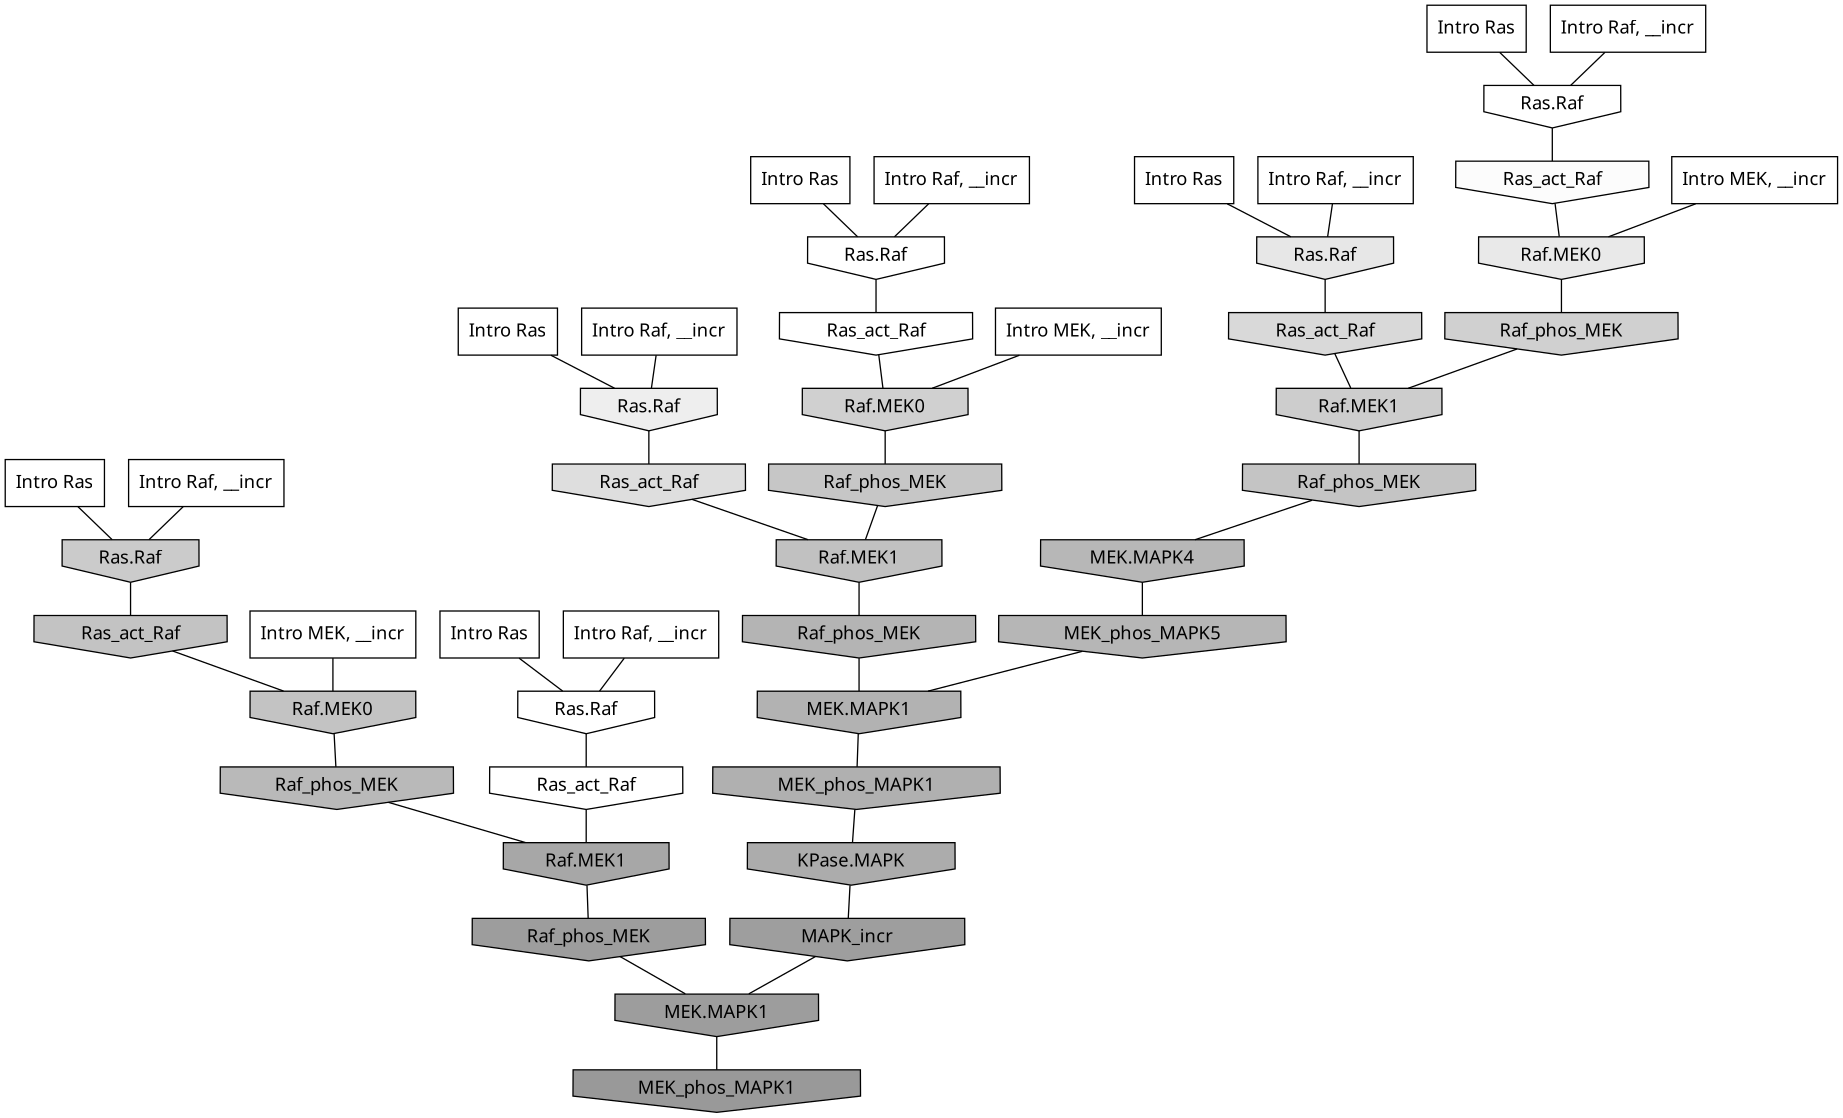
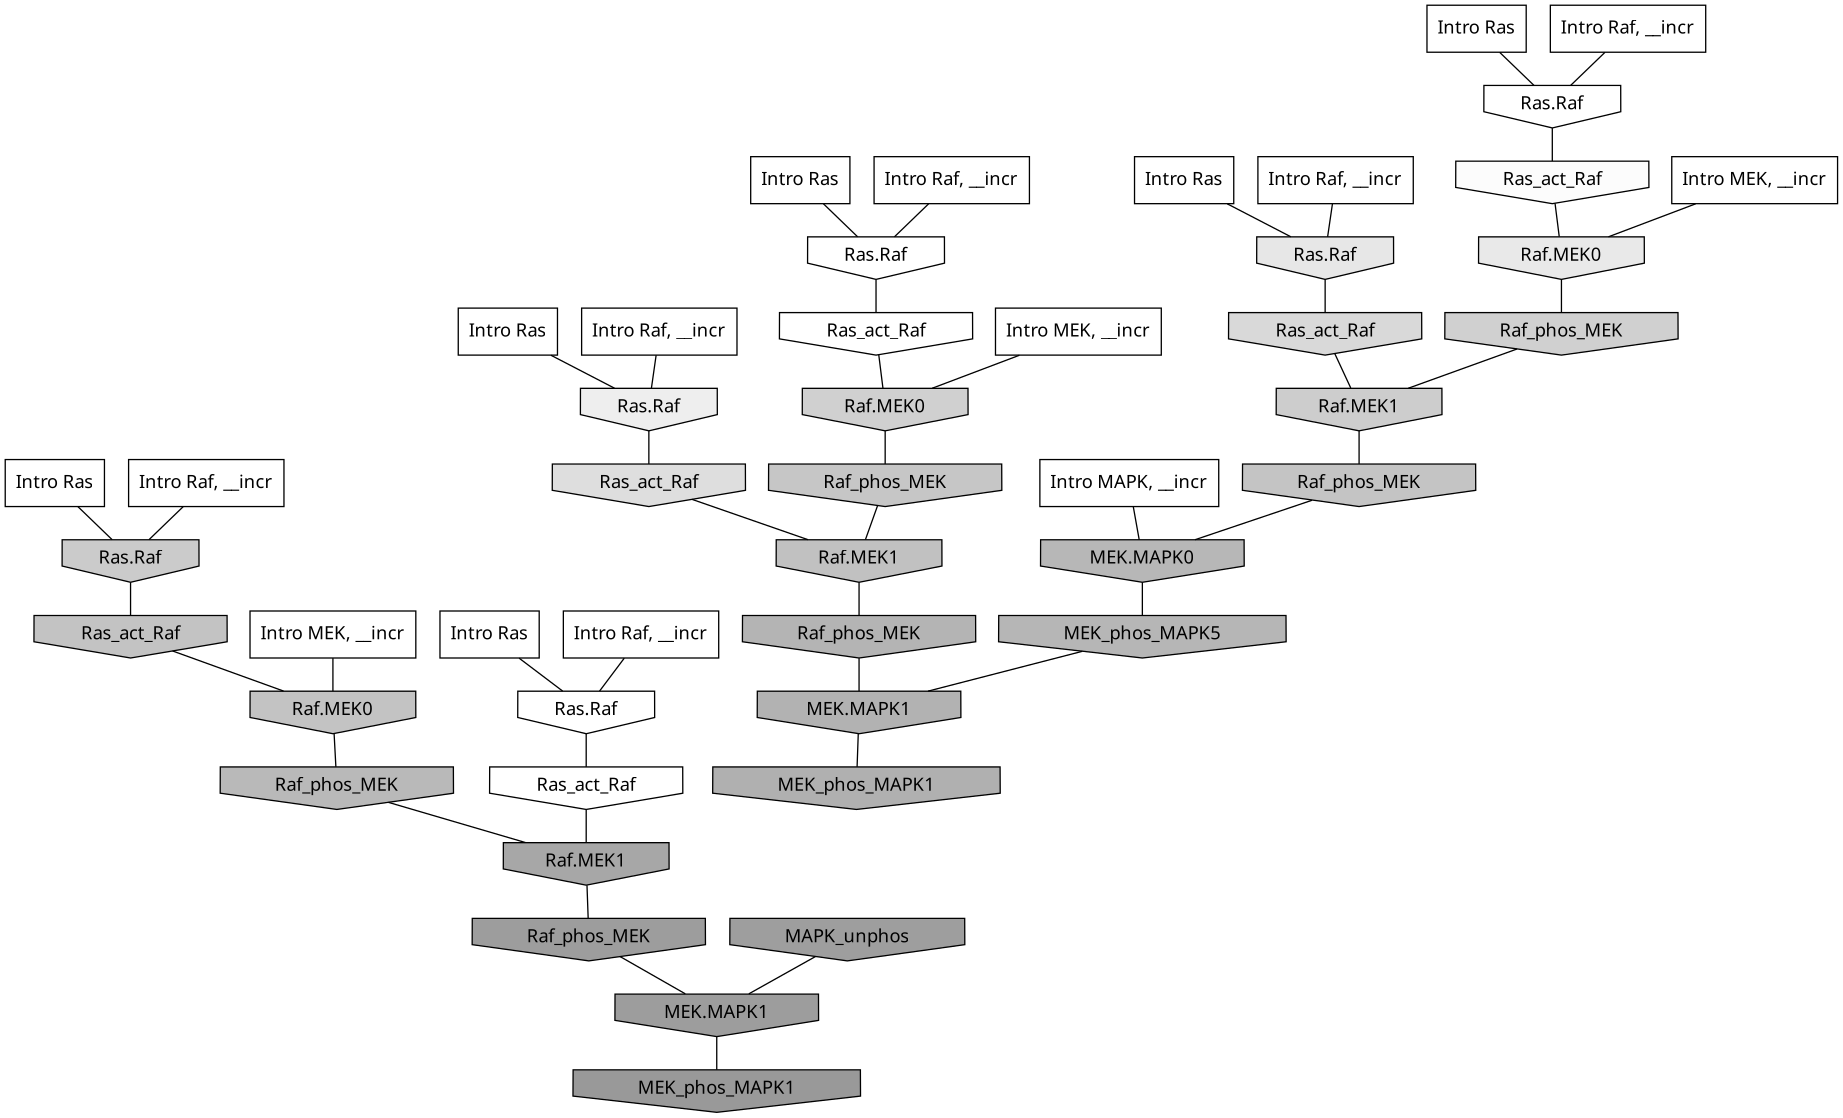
node "Intro MAPK, __incr": added
node "MEK.MAPK4": label "MEK.MAPK4" -> "MEK.MAPK0"
node "KPase.MAPK": removed
node "MAPK_incr": label "MAPK_incr" -> "MAPK_unphos"
